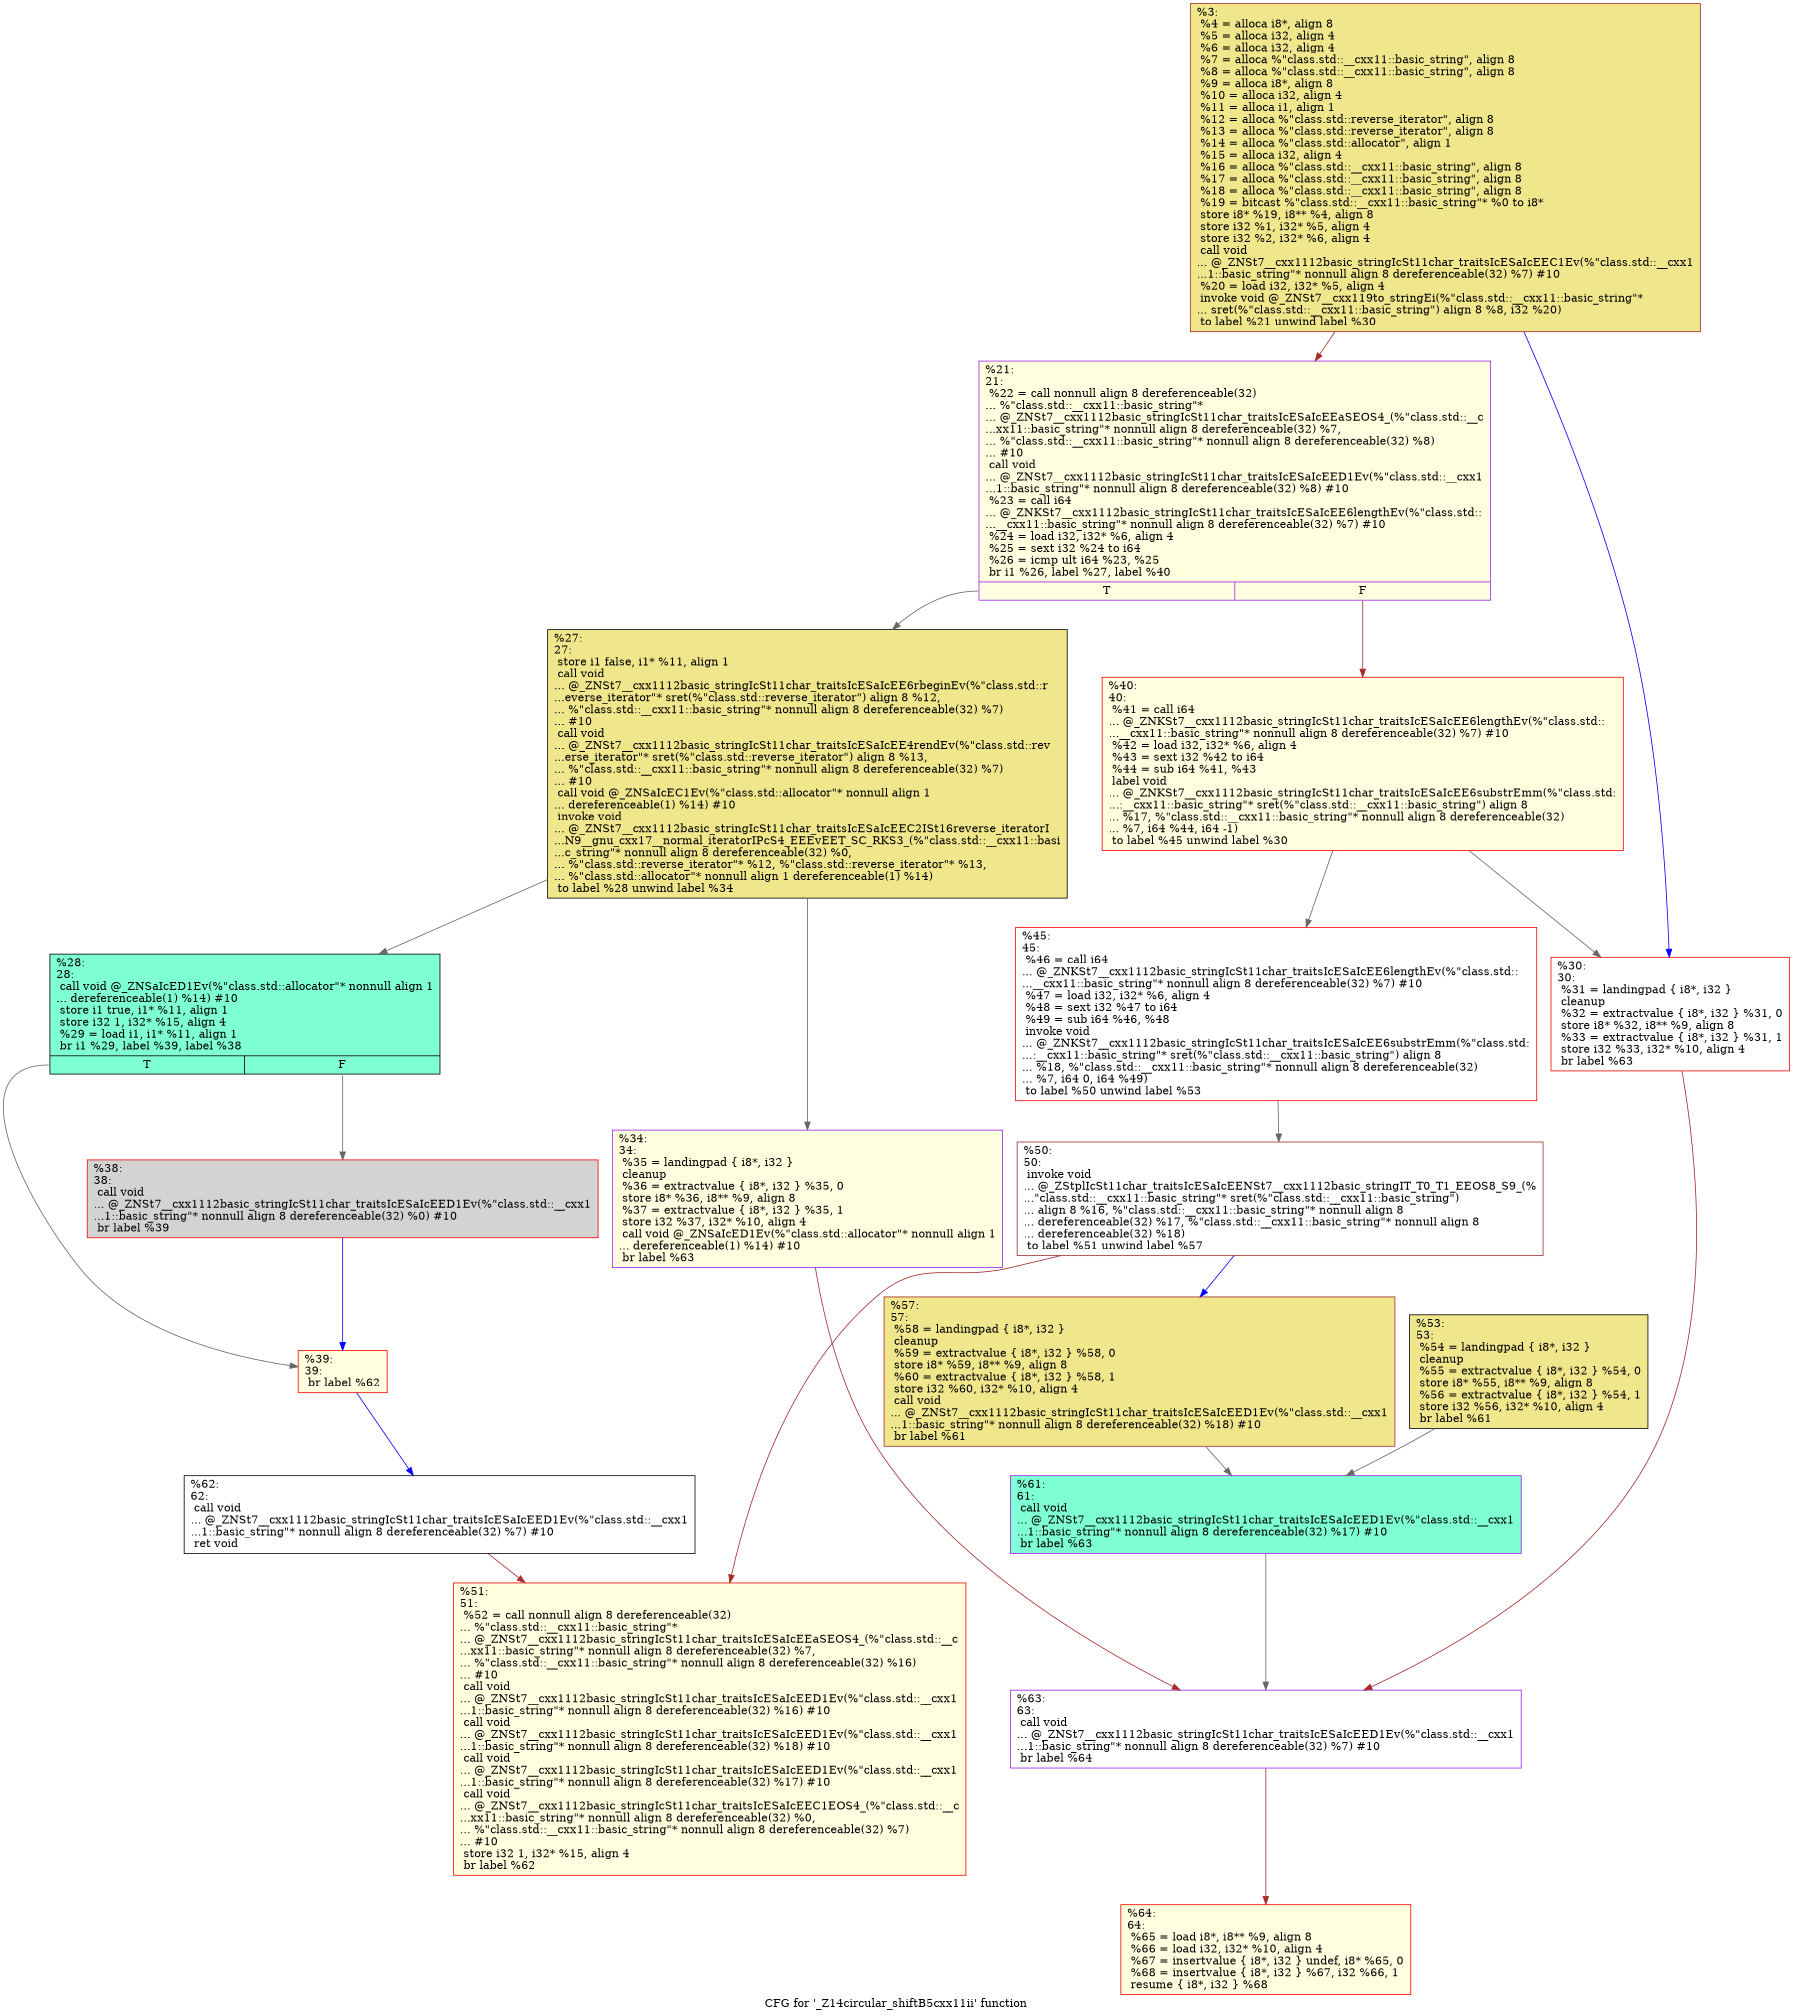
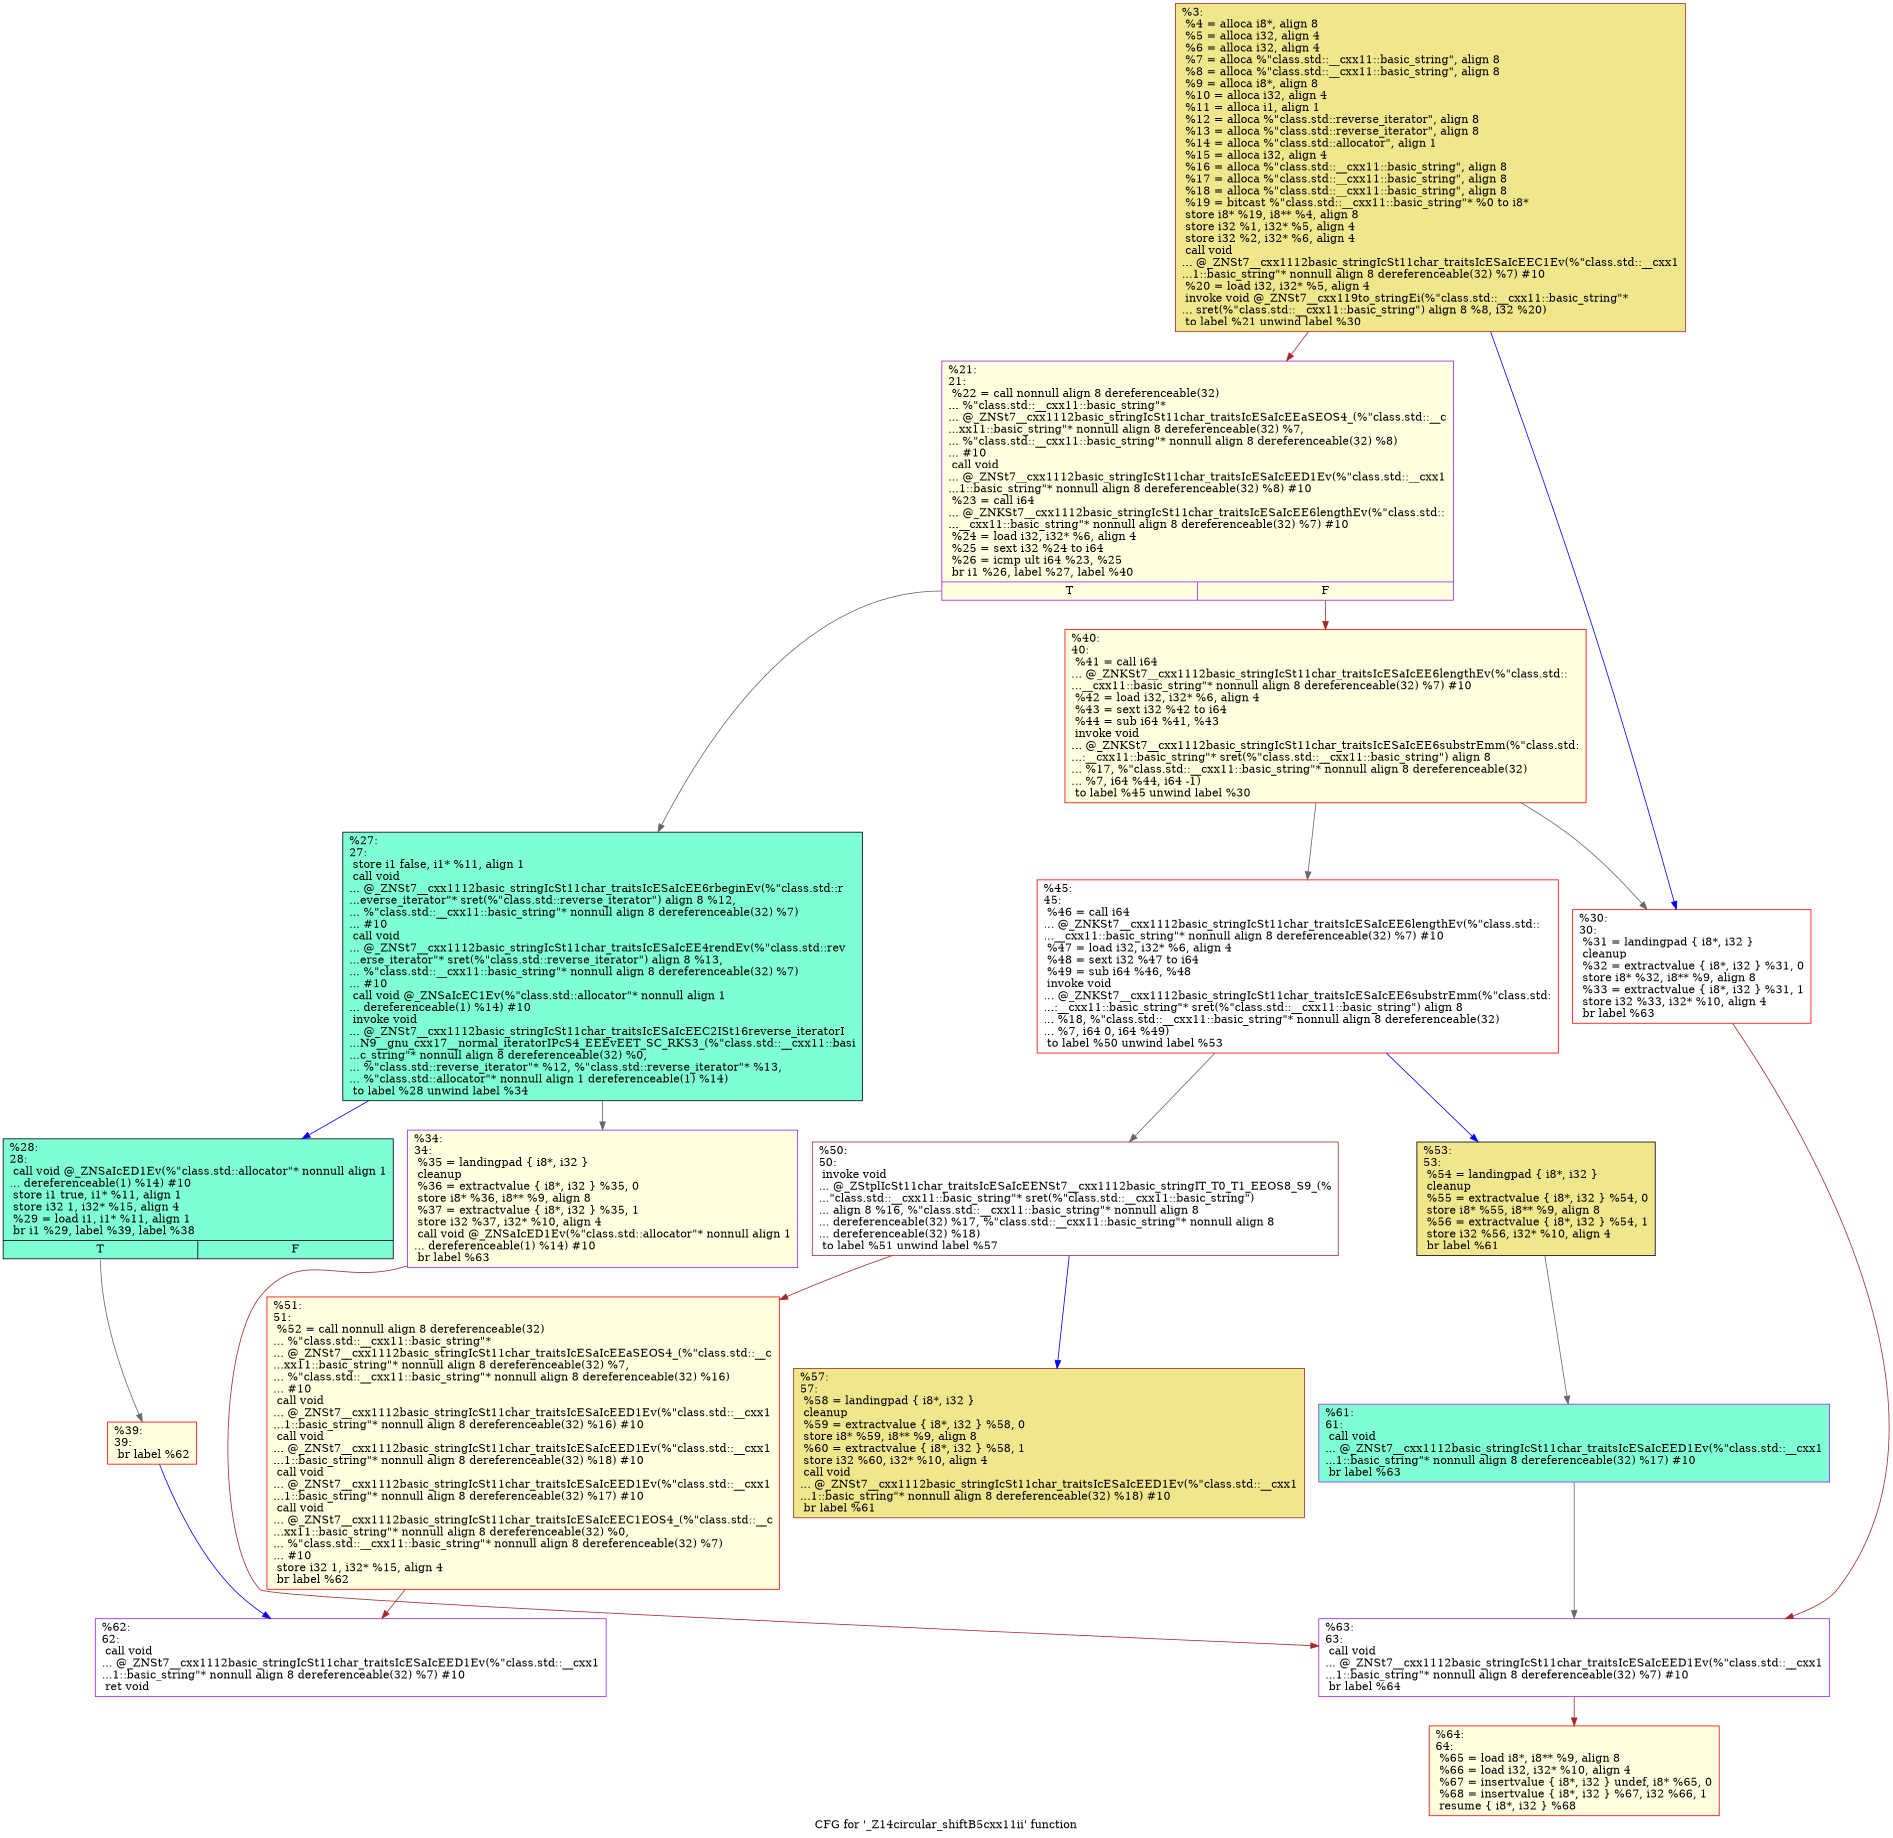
node "%27:": fillcolor khaki -> aquamarine
node "%40:": text "label void" -> "invoke void"
edge "%27:" -> "%28:": color gray40 -> blue
edge "%45:" -> "%53:": added
node "%38:": removed
edge "%57:" -> "%61:": removed
node "%62:": color black -> purple
edge "%62:" -> "%51:": reversed
